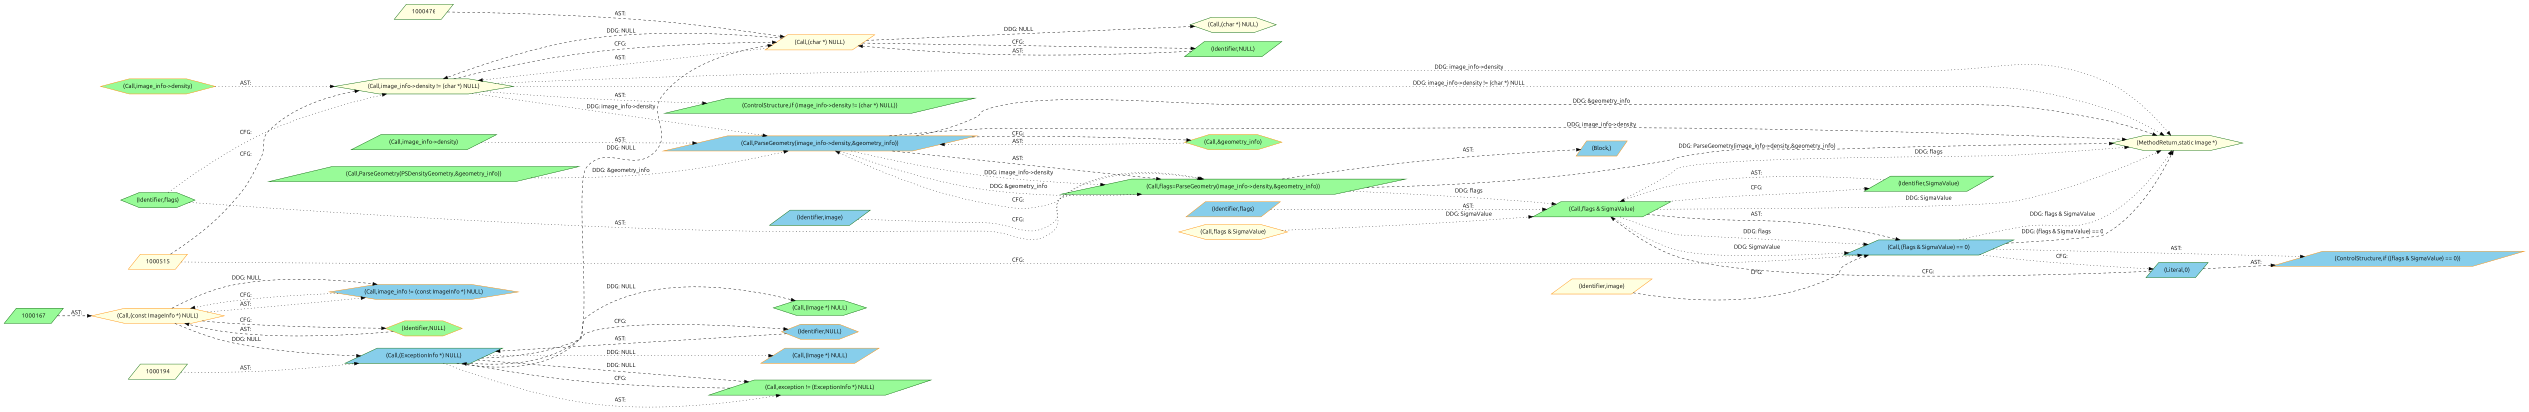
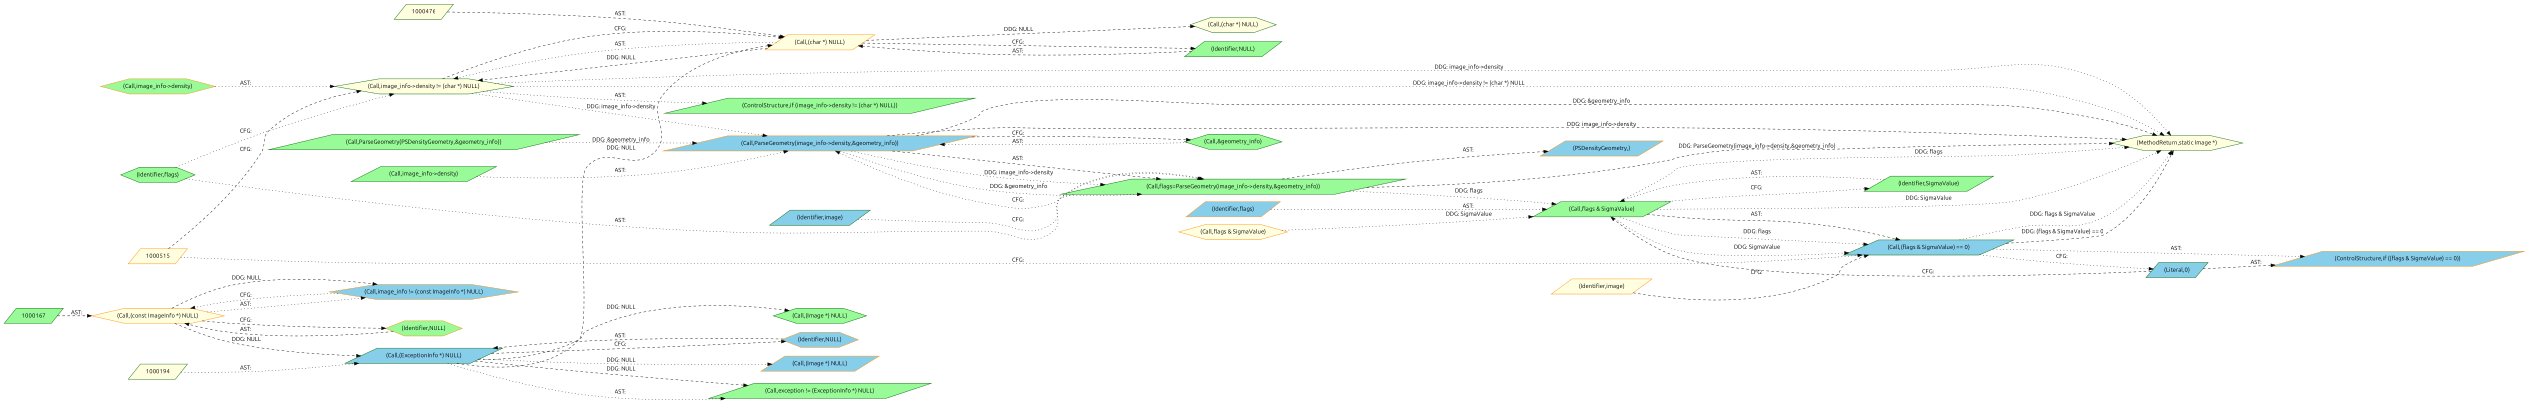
node "(Call,&geometry_info)": color darkorange -> darkgreen
node "(Block,)": label "(Block,)" -> "(PSDensityGeometry,)"
edge "(Call,exception != (ExceptionInfo *) NULL)" -> "(Call,(ExceptionInfo *) NULL)": removed, label "CFG:"
